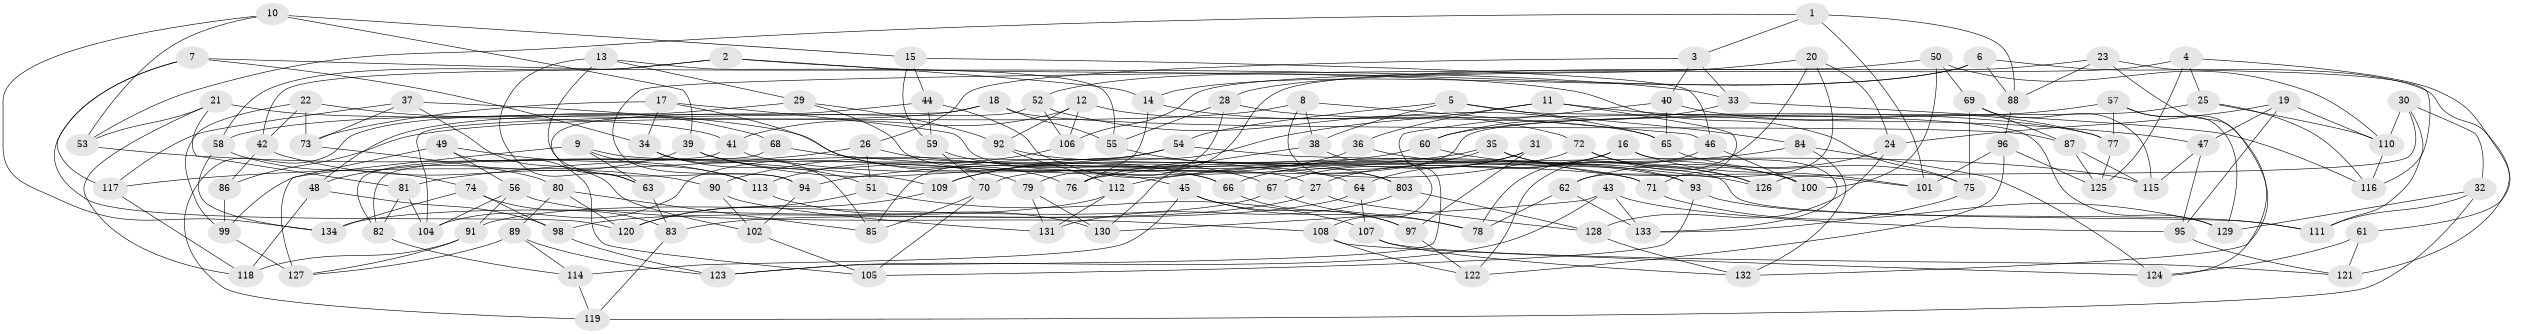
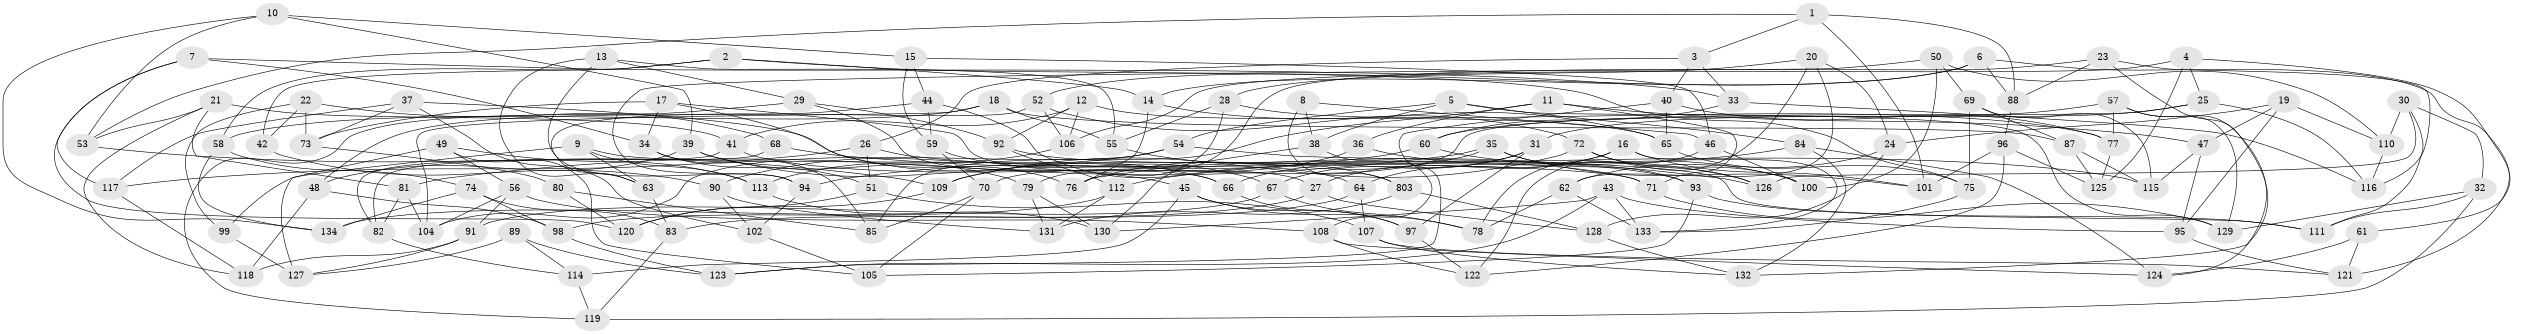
edge "25" -- "110": now "25" -- "31"
node "86": removed
edge "80" -- "89": removed
